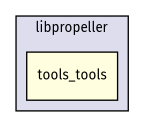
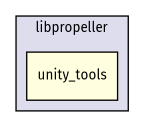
node "tools_tools": label "tools_tools" -> "unity_tools"
